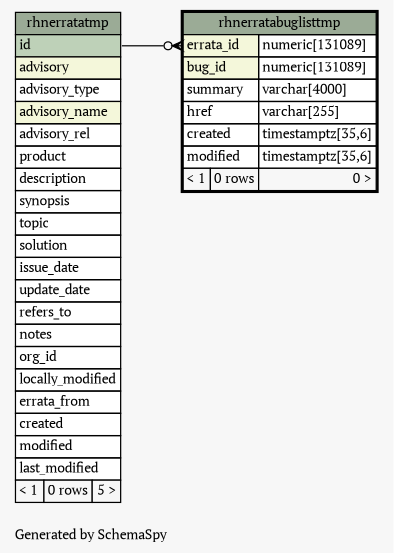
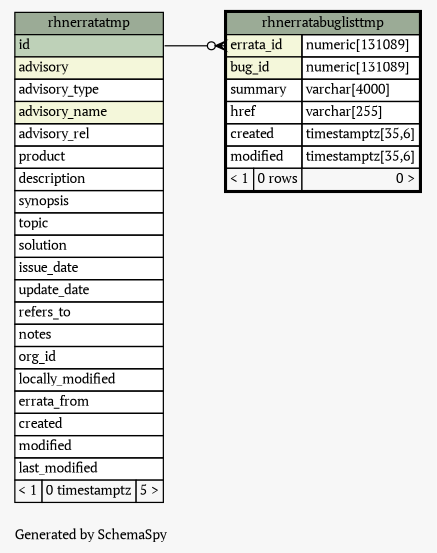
node "rhnerratatmp": text "0 rows" -> "0 timestamptz"
